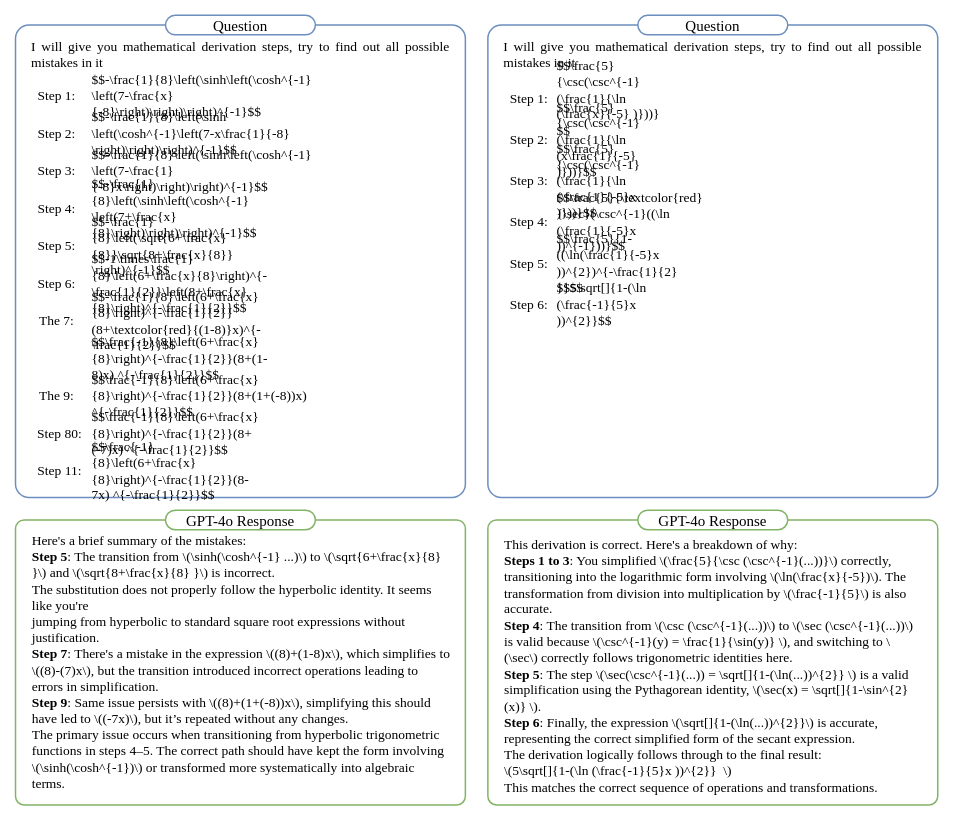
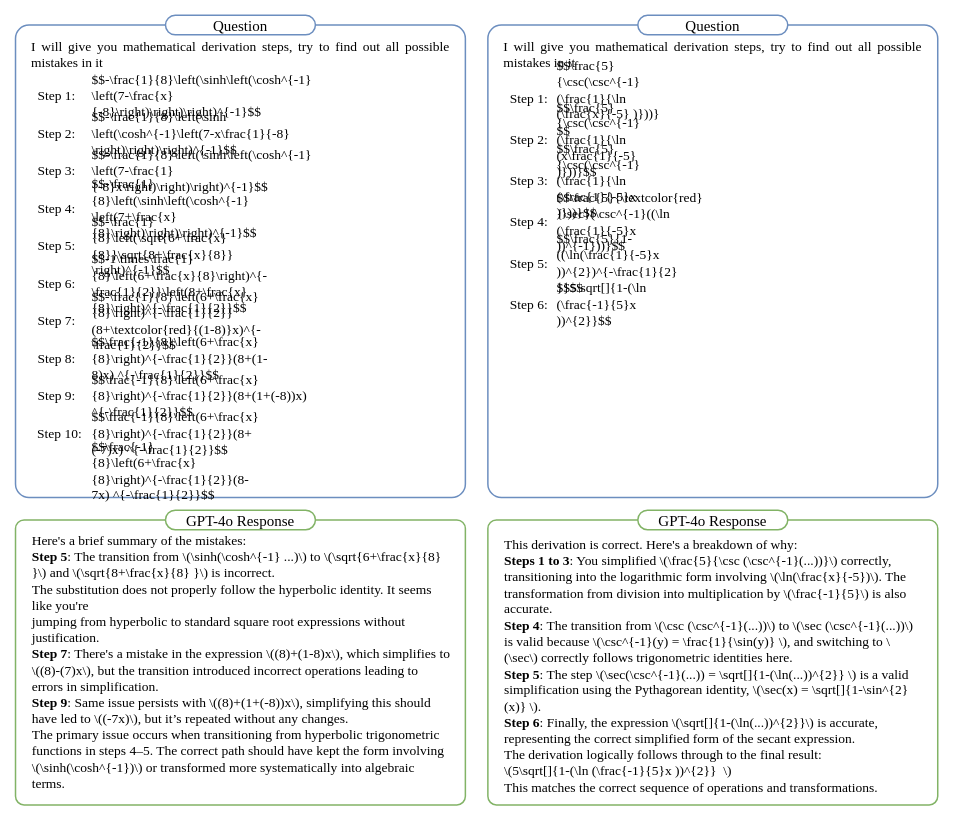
node "The 7:": label "The 7:" -> "Step 7:"
node "Step 8:": added
node "The 9:": label "The 9:" -> "Step 9:"
node "Step 80:": label "Step 80:" -> "Step 10:"
node "Step 11:": removed
